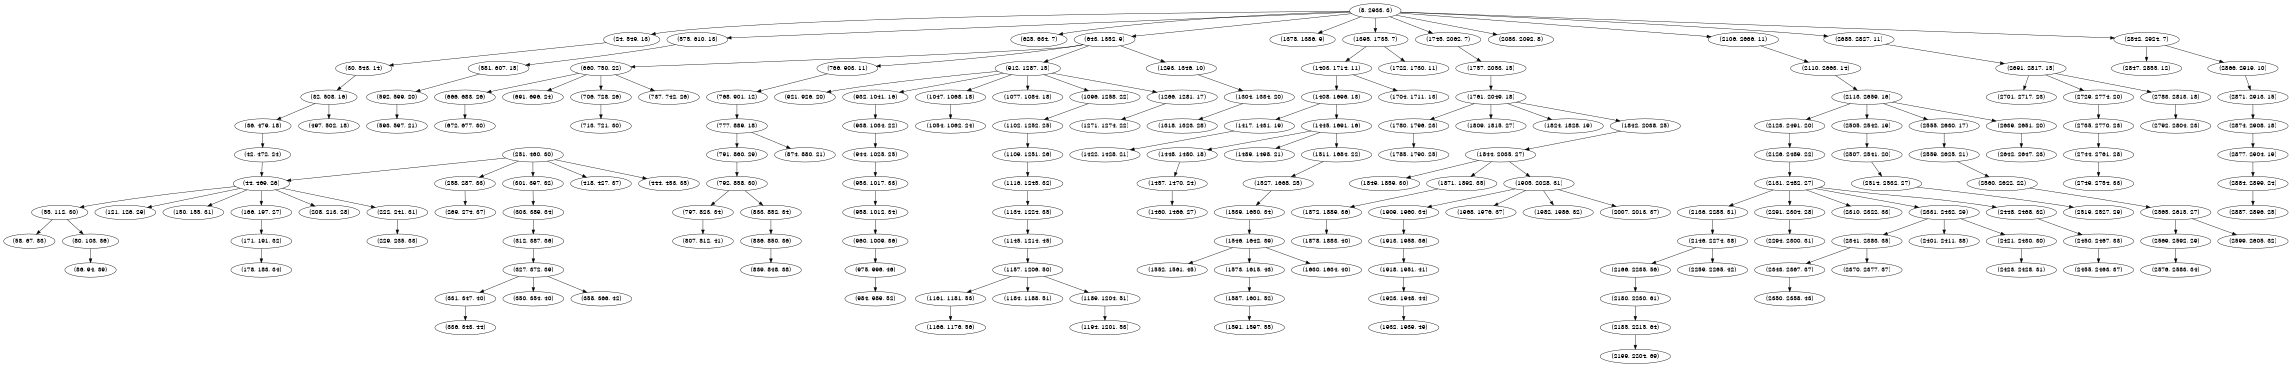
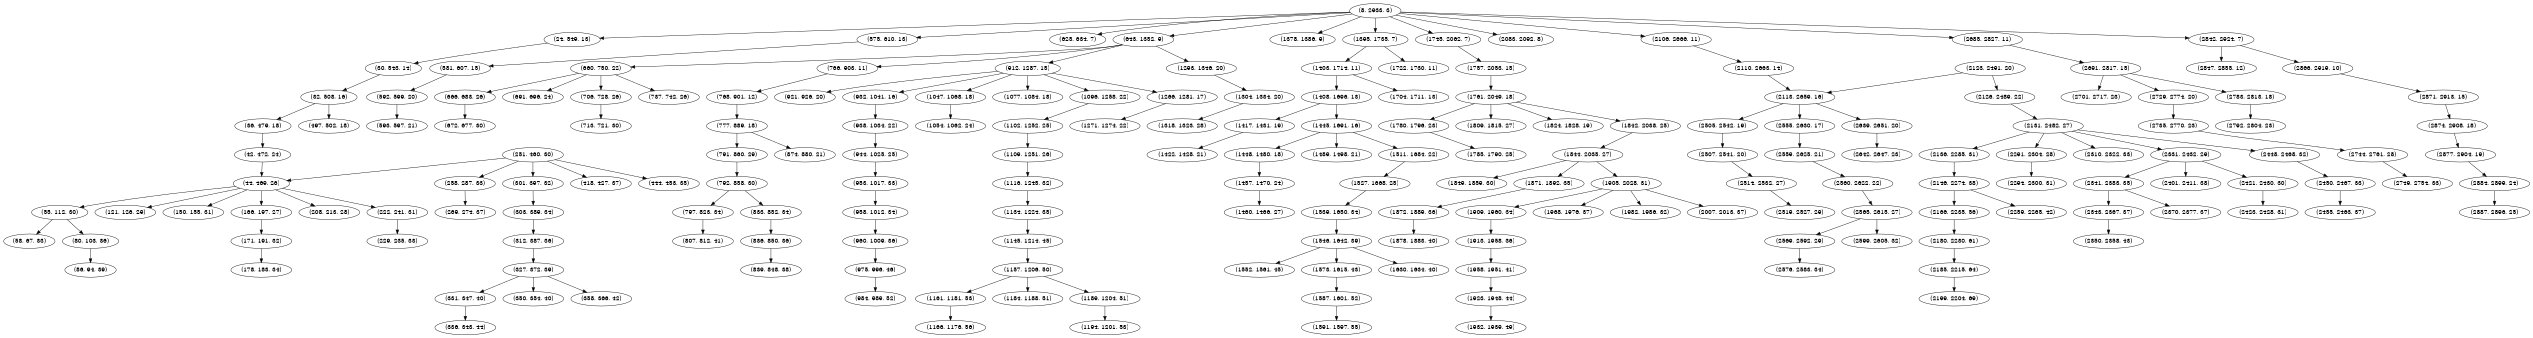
node "(1293, 1346, 10)": label "(1293, 1346, 10)" -> "(1293, 1346, 20)"
edge "(2113, 2659, 16)" -> "(2123, 2491, 20)": reversed
node "(1918, 1951, 41)": label "(1918, 1951, 41)" -> "(1958, 1951, 41)"
